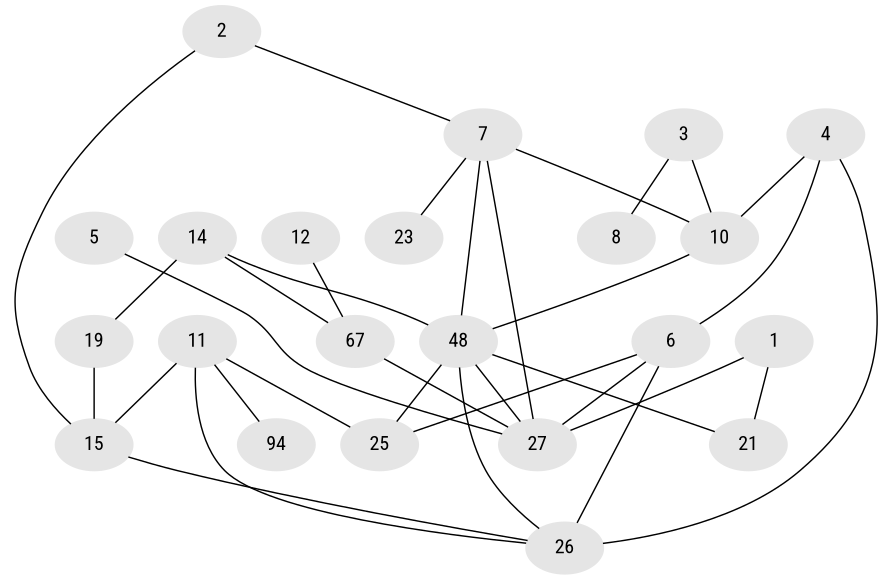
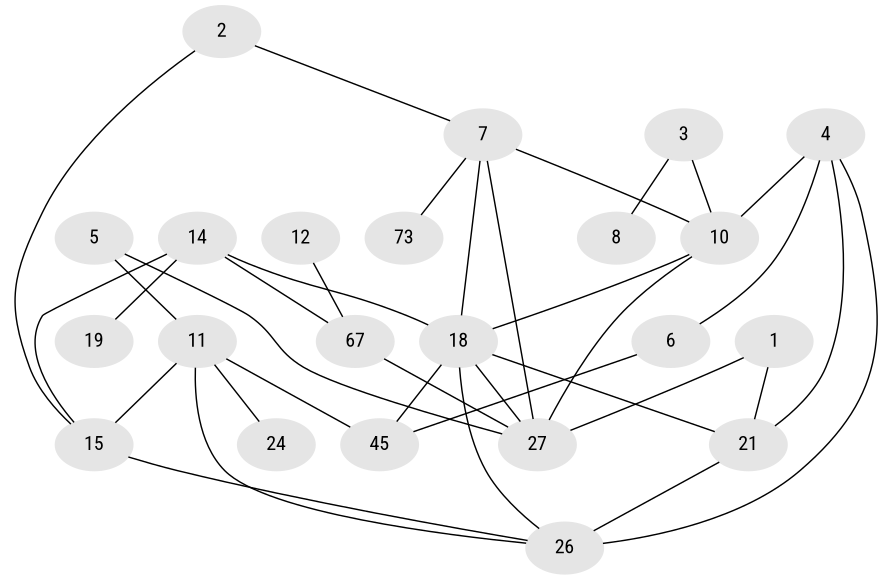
node "23": label "23" -> "73"
edge "5" -- "11": added
edge "4" -- "21": added
node "48": label "48" -> "18"
edge "6" -- "27": now "10" -- "27"
edge "19" -- "15": now "14" -- "15"
node "94": label "94" -> "24"
node "25": label "25" -> "45"
edge "6" -- "26": now "21" -- "26"
